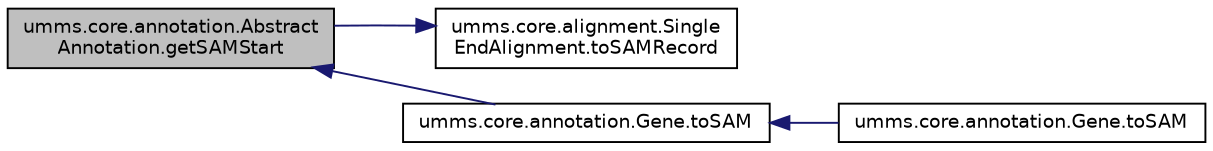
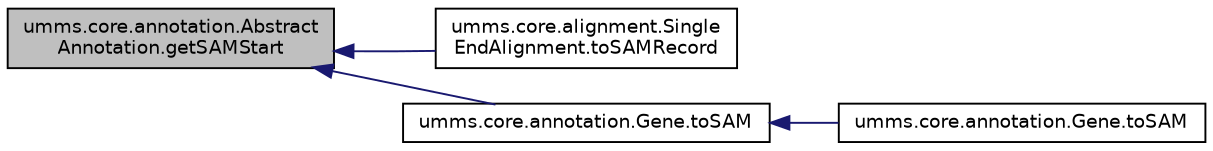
edge "umms.core.annotation.Abstract Annotation.getSAMStart" -> "umms.core.alignment.Single EndAlignment.toSAMRecord": reversed
